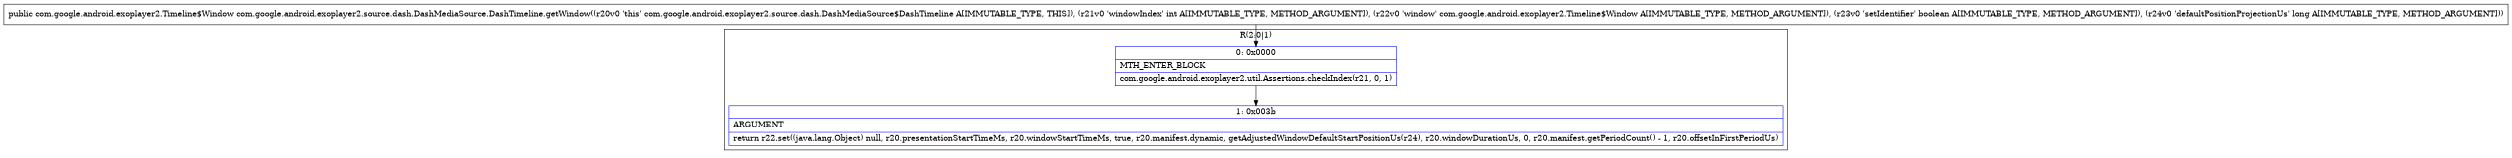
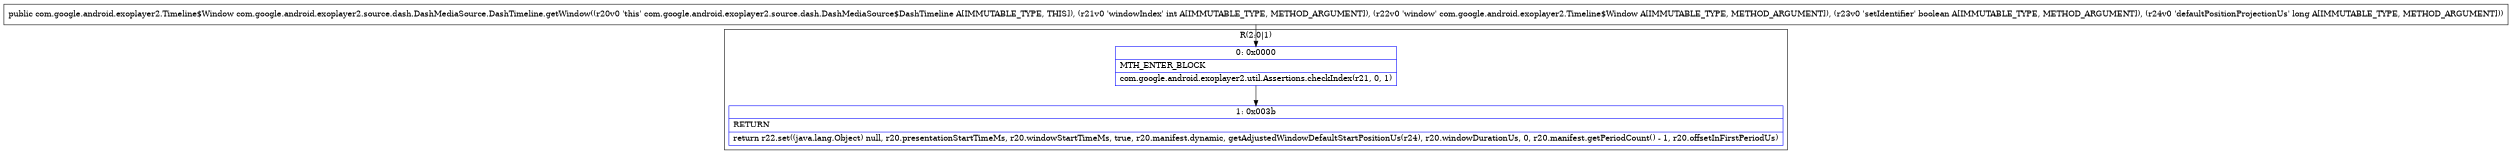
node "1: 0x003b": text "ARGUMENT" -> "RETURN"
